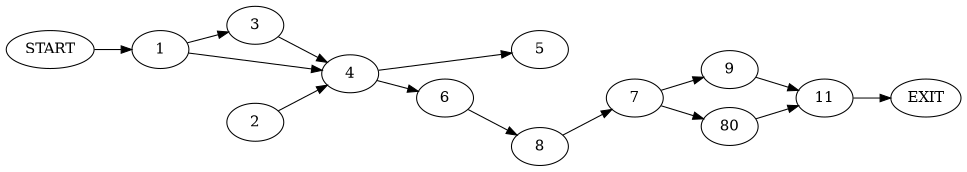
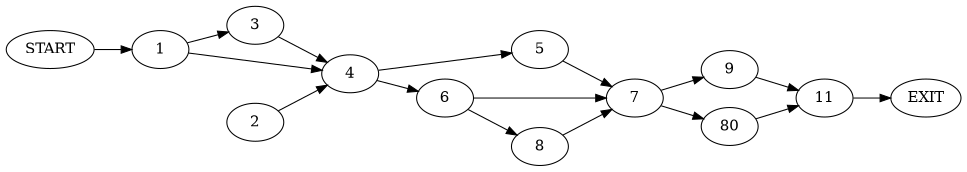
edge "5" -> "7": added
edge "6" -> "7": added
